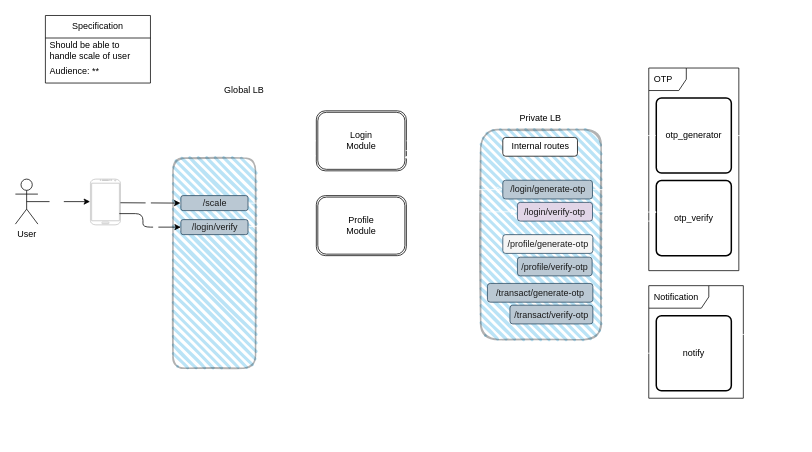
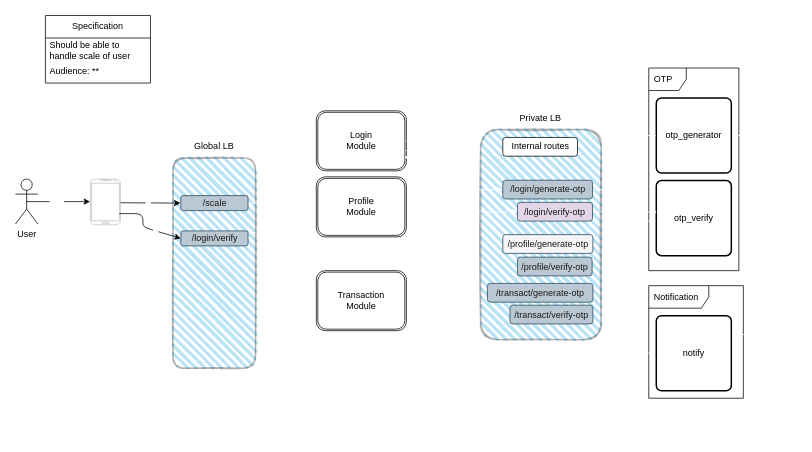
node "Global LB": moved (244, 90) -> (214, 147)
edge "Login Module" -> "/login/generate-otp": arrowhead open -> classic
node "Profile Module": moved (361, 225) -> (361, 207)
node "/login/verify": moved (214, 227) -> (214, 238)
node "Transaction Module": added
